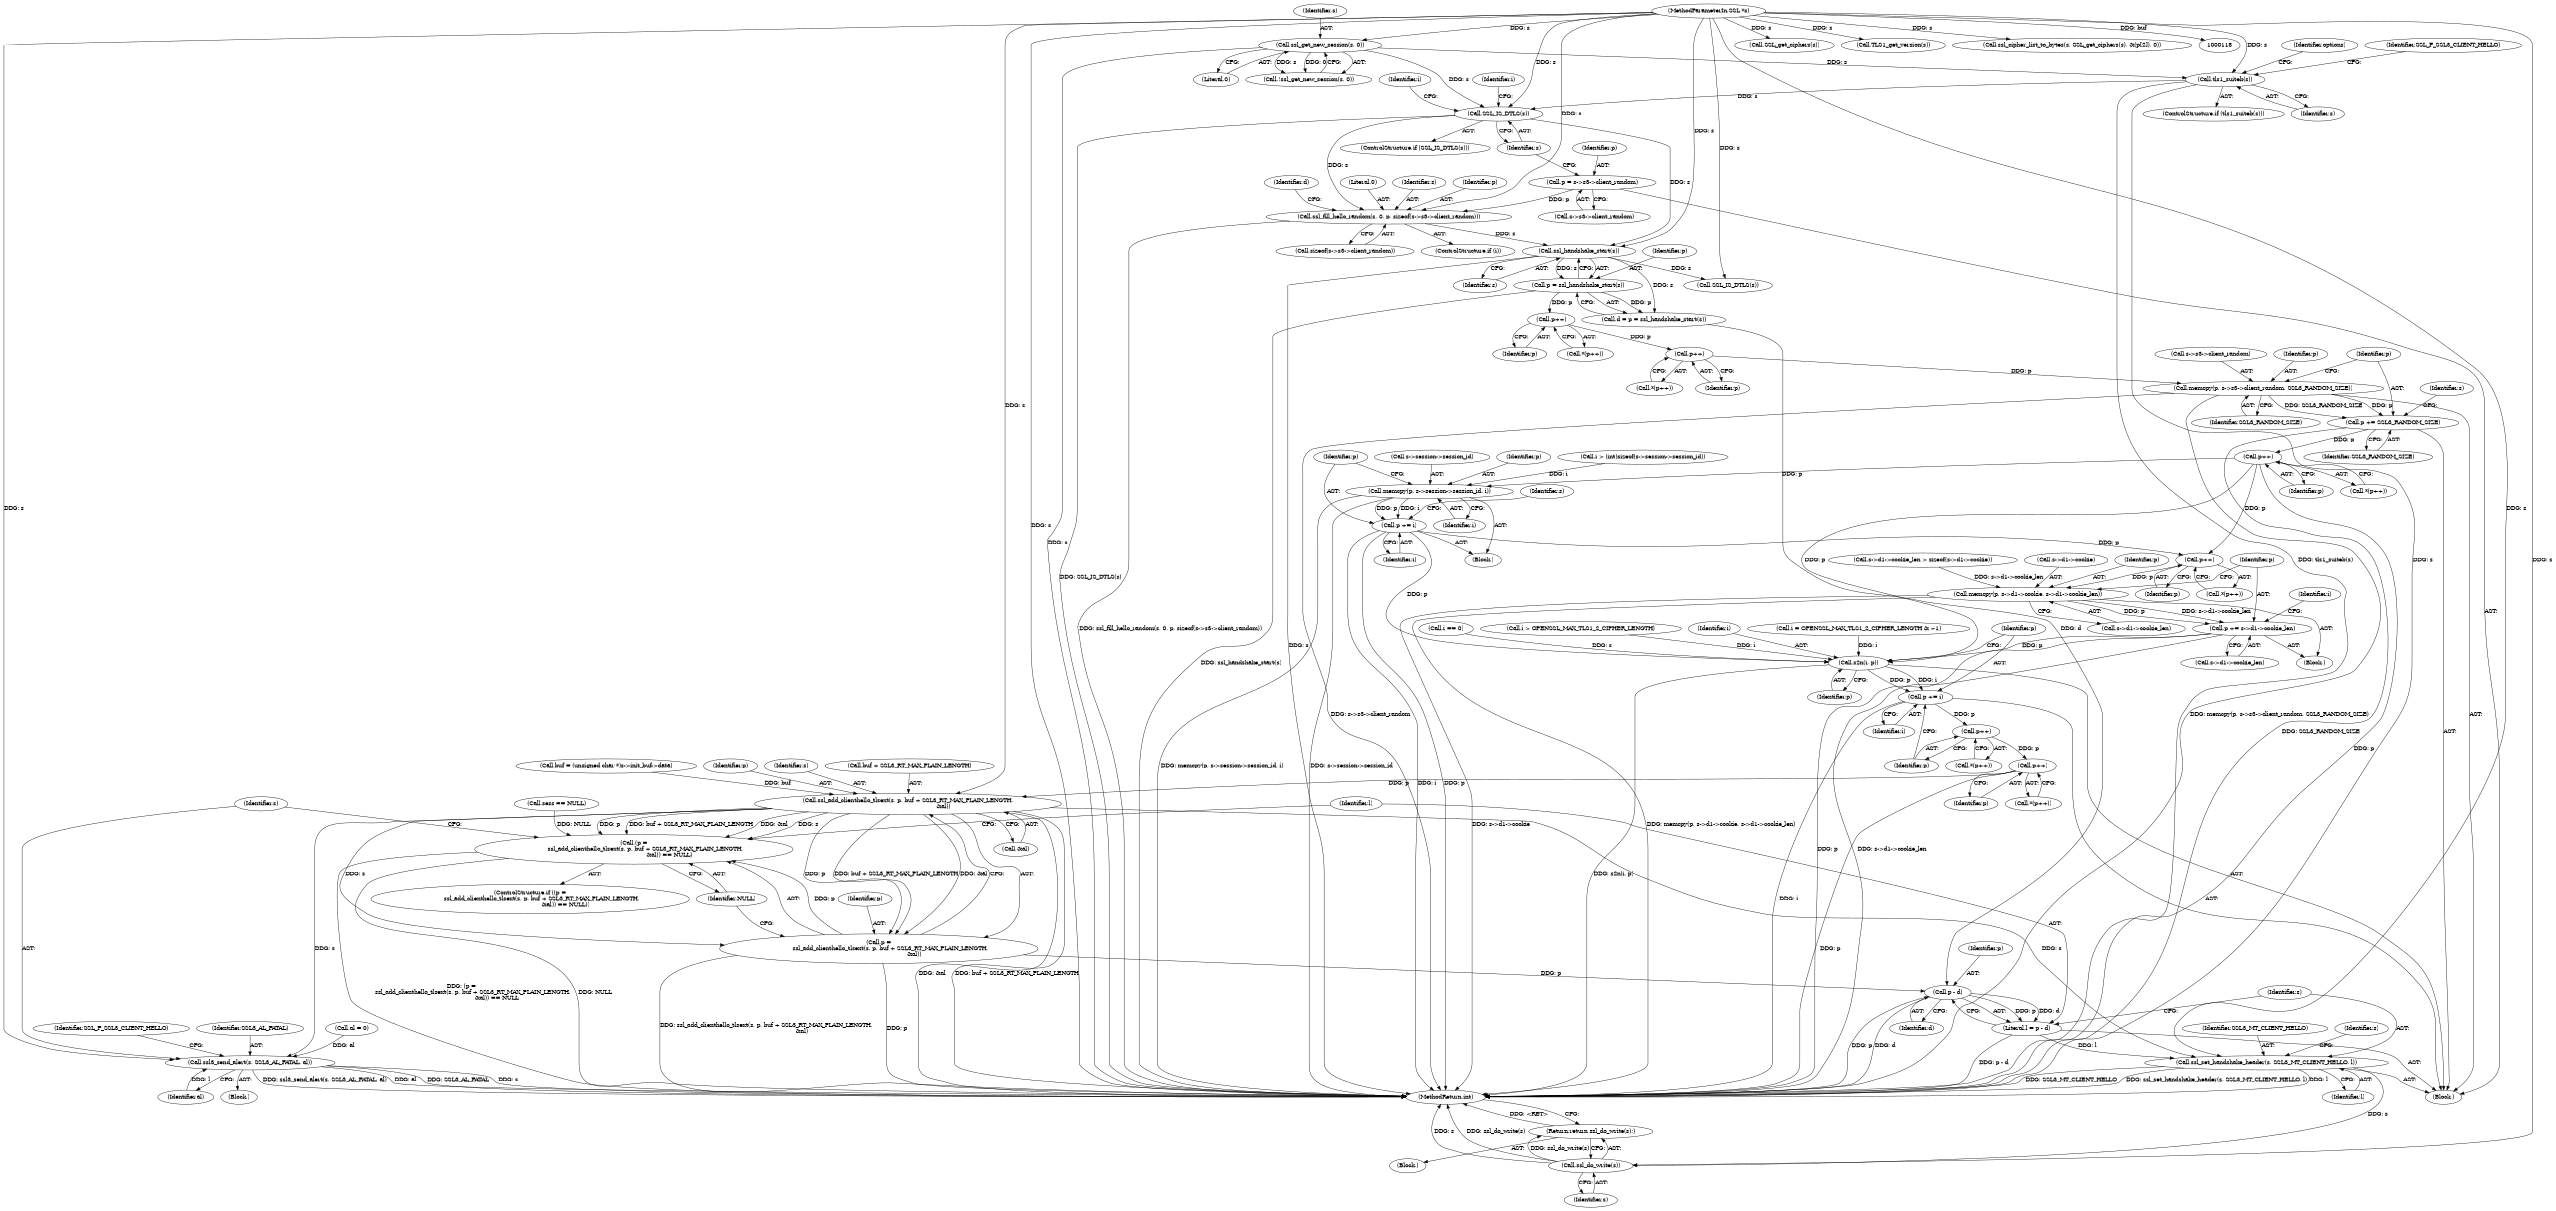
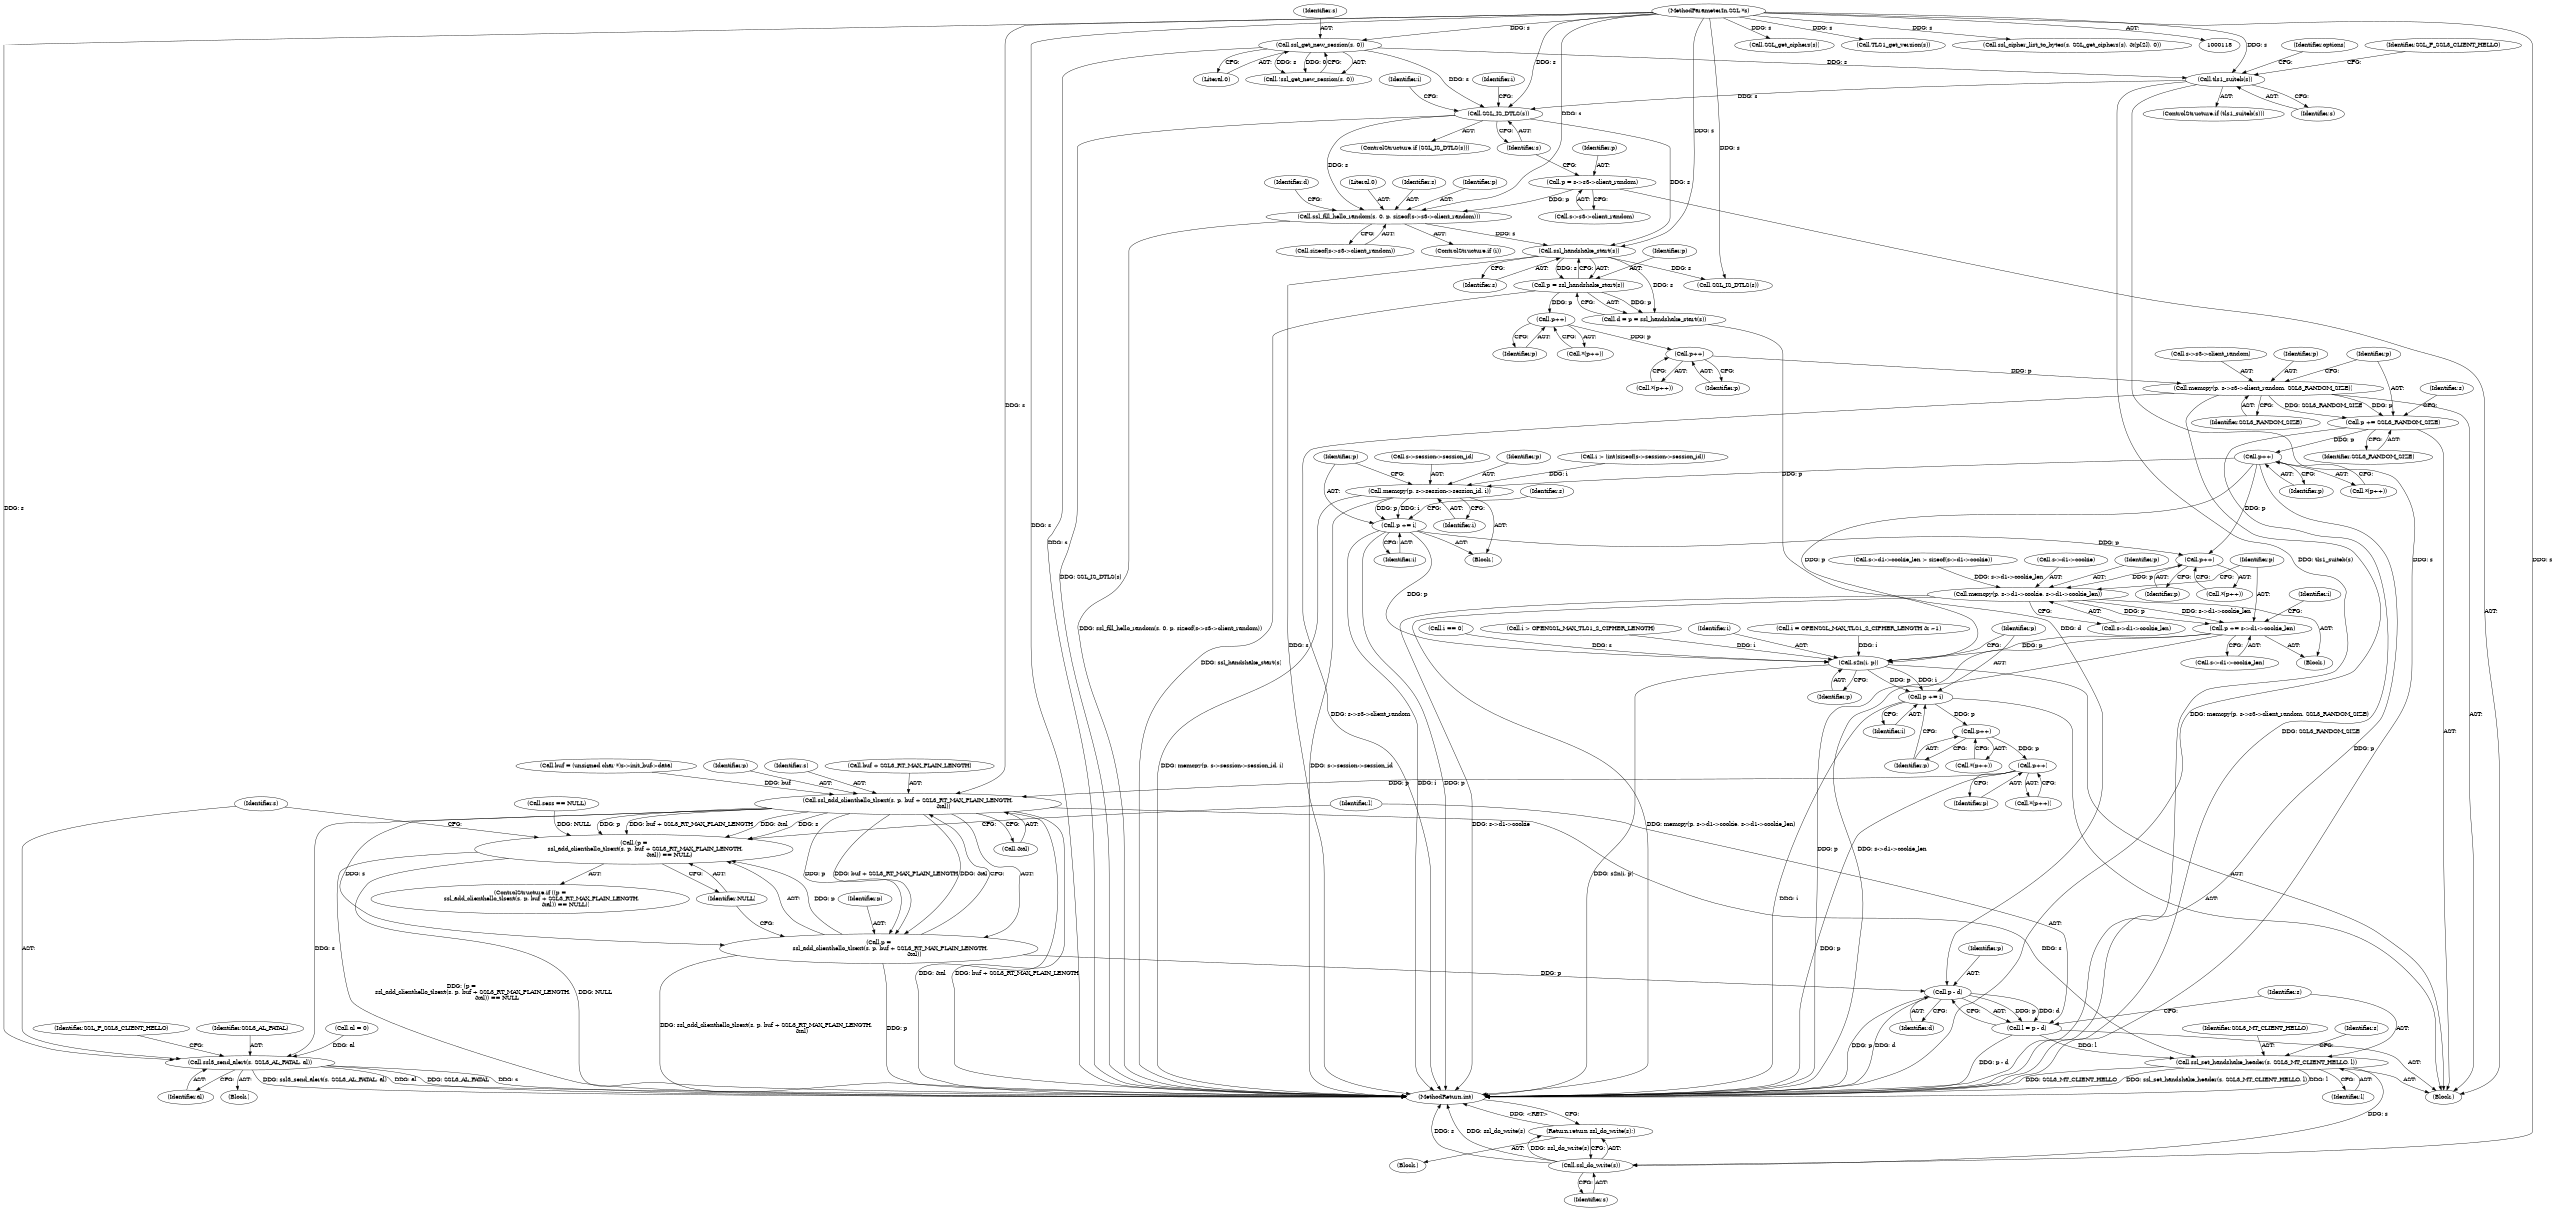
edge "(MethodParameterIn,SSL *s)" -> "1000118": label "DDG: buf" -> "AST: "
edge "(MethodParameterIn,SSL *s)" -> "(Call,ssl_set_handshake_header(s, SSL3_MT_CLIENT_HELLO, l))": removed, label "DDG: s"
node "(Literal,l = p - d)": label "(Literal,l = p - d)" -> "(Call,l = p - d)"
edge "(Identifier,al)" -> "(Call,ssl3_send_alert(s, SSL3_AL_FATAL, al))": label "DDG: l" -> "AST: "
